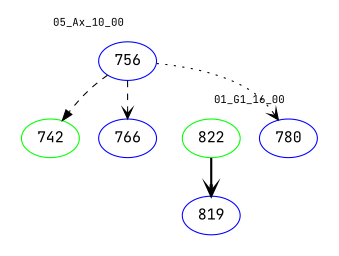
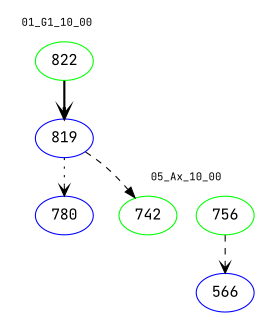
node "756": color blue -> green
edge "756" -> "780": now "819" -> "780"
edge "756" -> "742": now "819" -> "742"
cluster "01_G1_16_00": label "01_G1_16_00" -> "01_G1_10_00"
node "766": label "766" -> "566"
